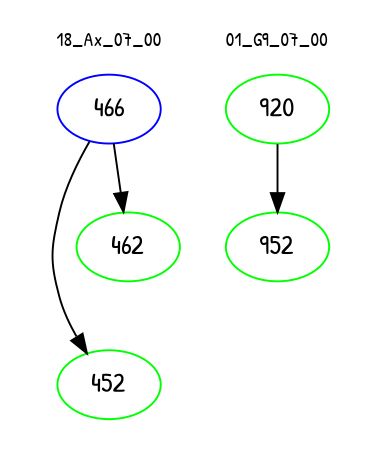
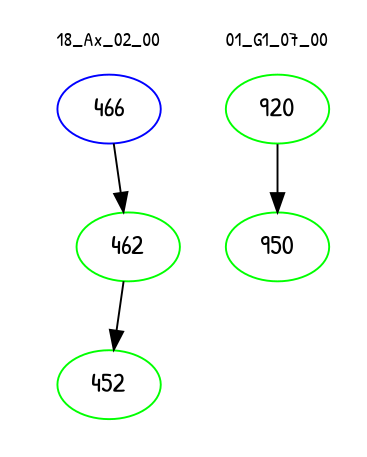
cluster "18_Ax_07_00": label "18_Ax_07_00" -> "18_Ax_02_00"
cluster "01_G9_07_00": label "01_G9_07_00" -> "01_G1_07_00"
edge "466" -> "452": now "462" -> "452"
node "952": label "952" -> "950"
